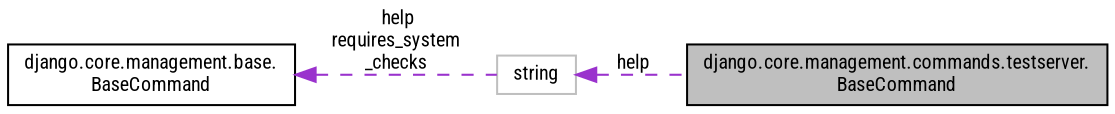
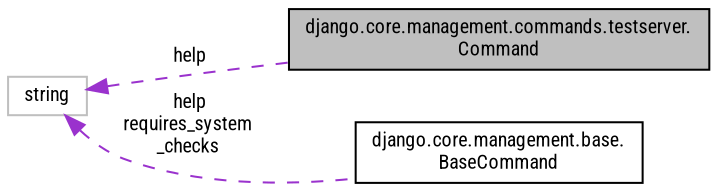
edge "string" -> "django.core.management.base. BaseCommand": reversed
node "django.core.management.commands.testserver. BaseCommand": label "django.core.management.commands.testserver. BaseCommand" -> "django.core.management.commands.testserver. Command"
